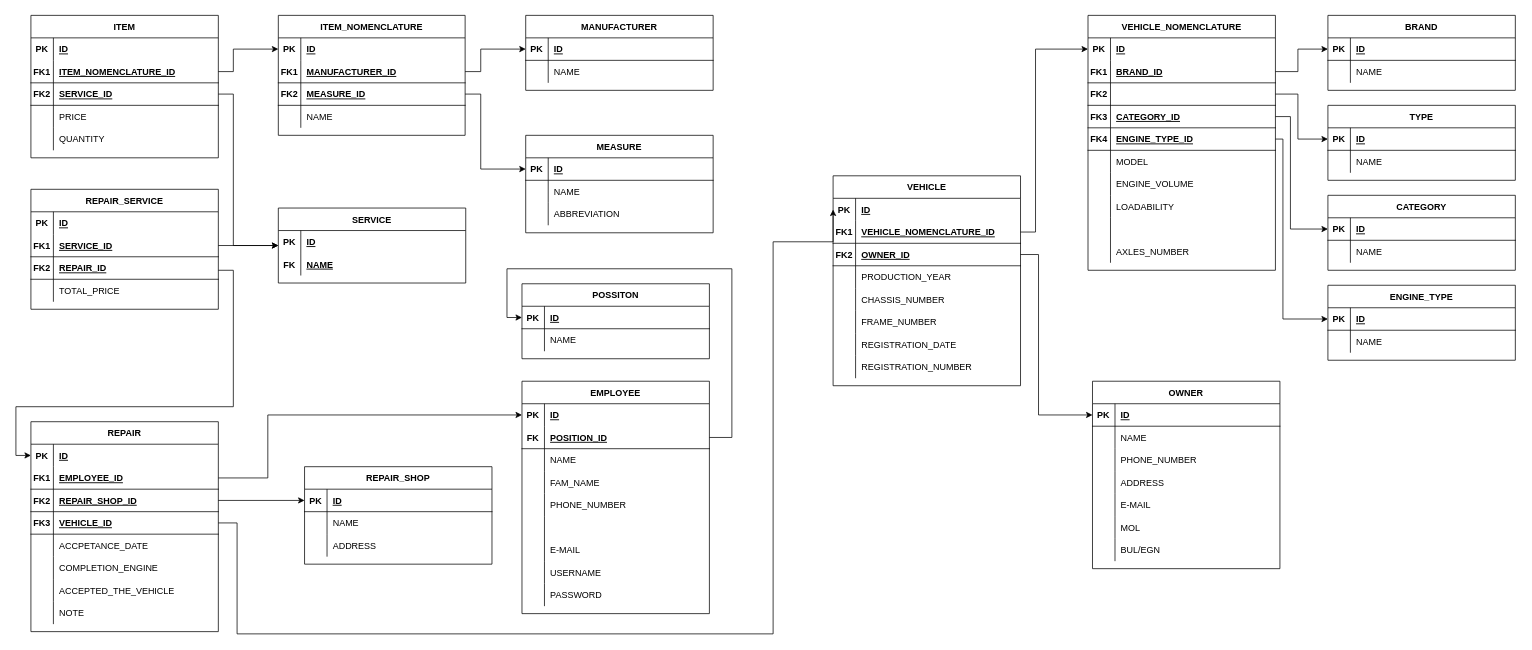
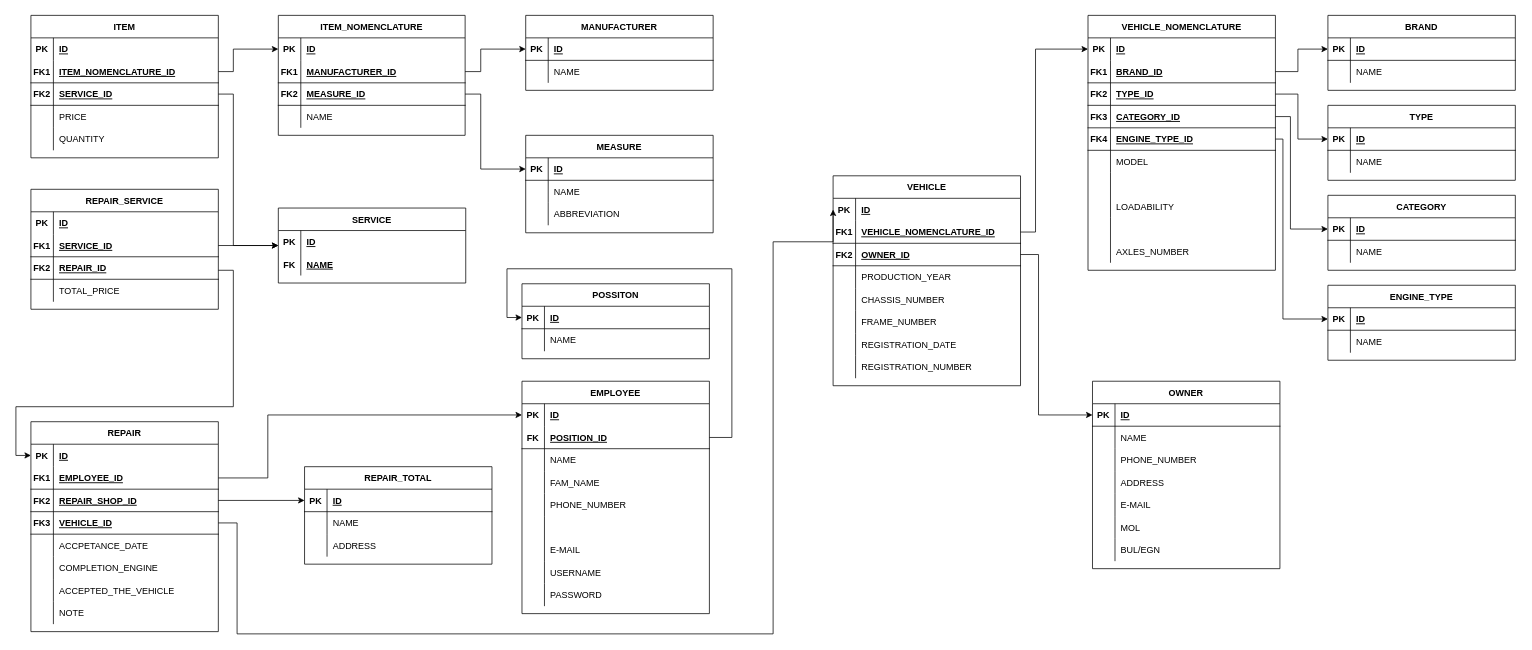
node "TYPE_ID": added
node "ENGINE_VOLUME": removed
node "REPAIR_SHOP": label "REPAIR_SHOP" -> "REPAIR_TOTAL"
